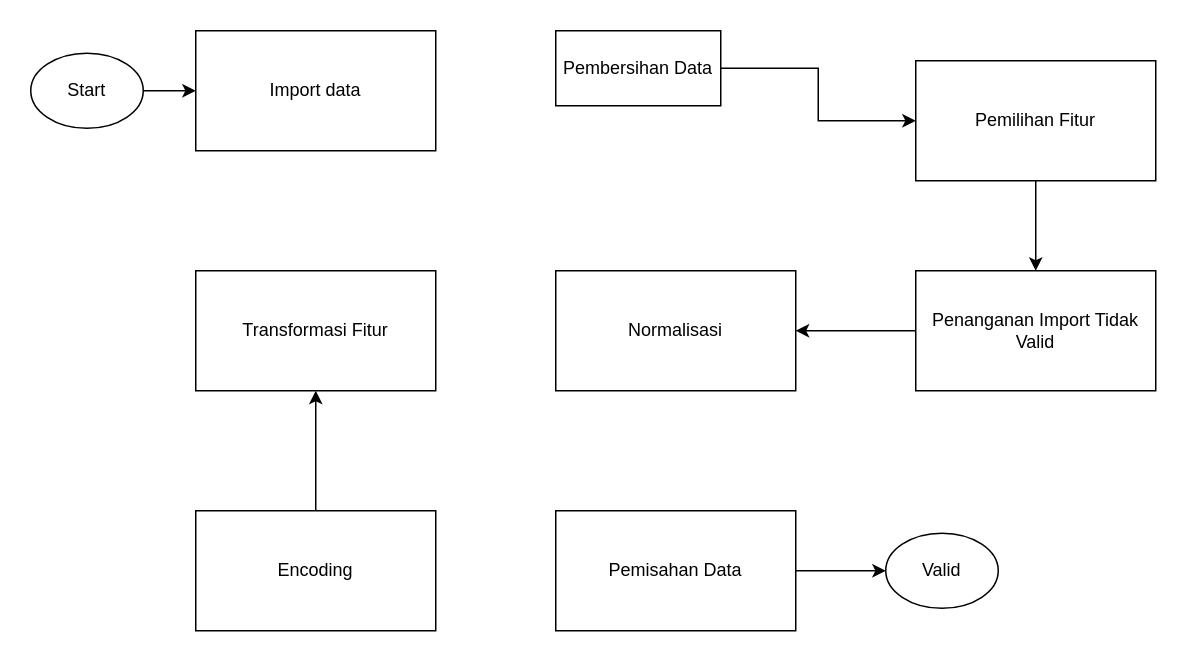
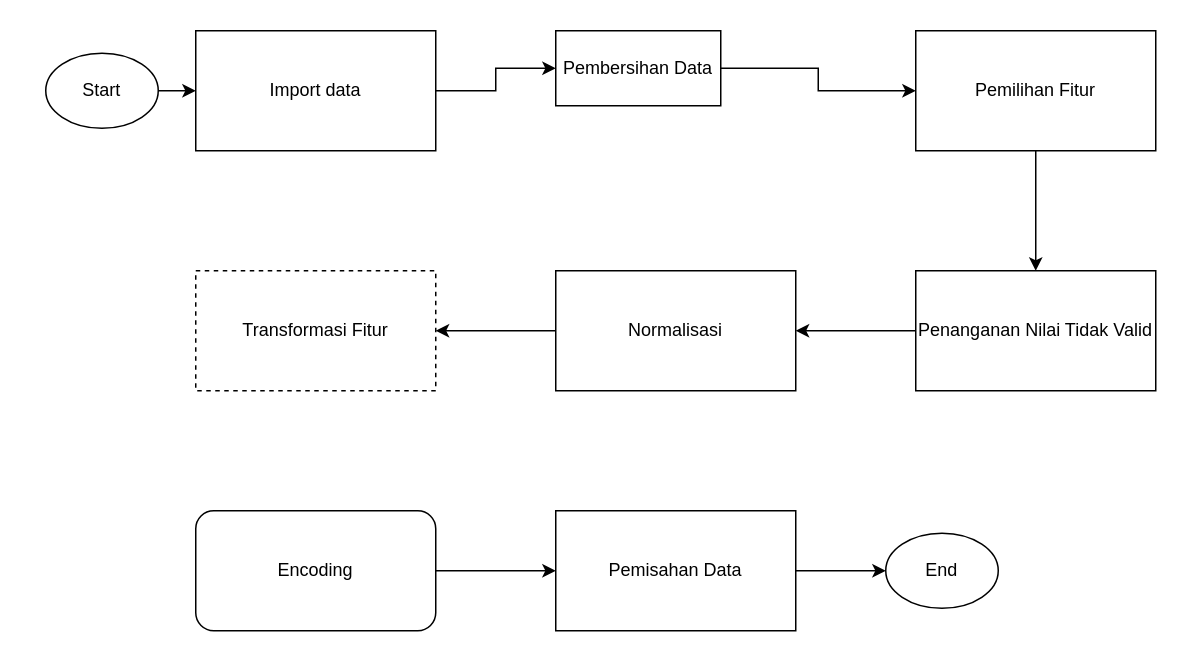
edge "Import data" -> "Pembersihan Data": added
node "Start": moved (87, 91) -> (102, 91)
node "Pemilihan Fitur": moved (1036, 121) -> (1036, 91)
node "Transformasi Fitur": style solid -> dashed
edge "Normalisasi" -> "Transformasi Fitur": added
node "Penanganan Import Tidak Valid": label "Penanganan Import Tidak Valid" -> "Penanganan Nilai Tidak Valid"
edge "Encoding" -> "Transformasi Fitur": now "Encoding" -> "Pemisahan Data"
node "Encoding": shape rectangle -> rounded rectangle
node "Valid": label "Valid" -> "End"
